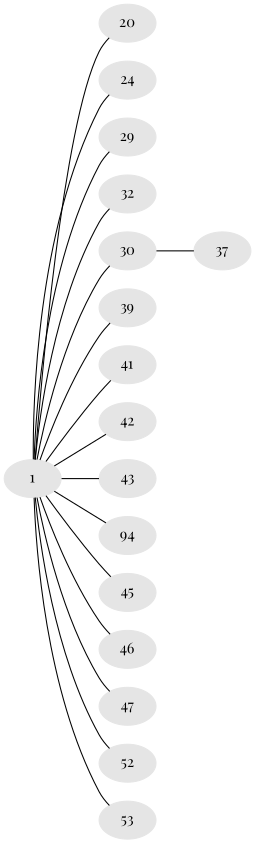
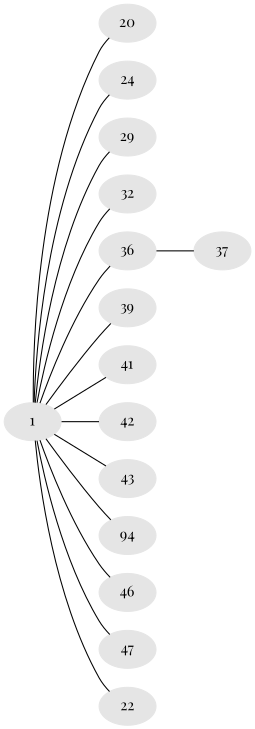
node "30": label "30" -> "36"
node "45": removed
node "52": label "52" -> "22"
node "53": removed
